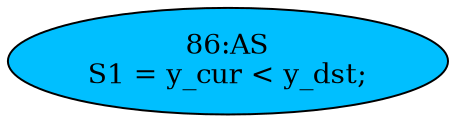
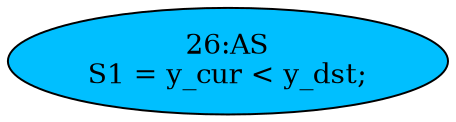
node "86:AS S1 = y_cur < y_dst;": label "86:AS S1 = y_cur < y_dst;" -> "26:AS S1 = y_cur < y_dst;"
